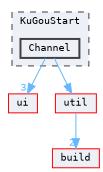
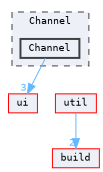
cluster "KuGouStart": label "KuGouStart" -> "Channel"
edge "Channel" -> "util": removed
